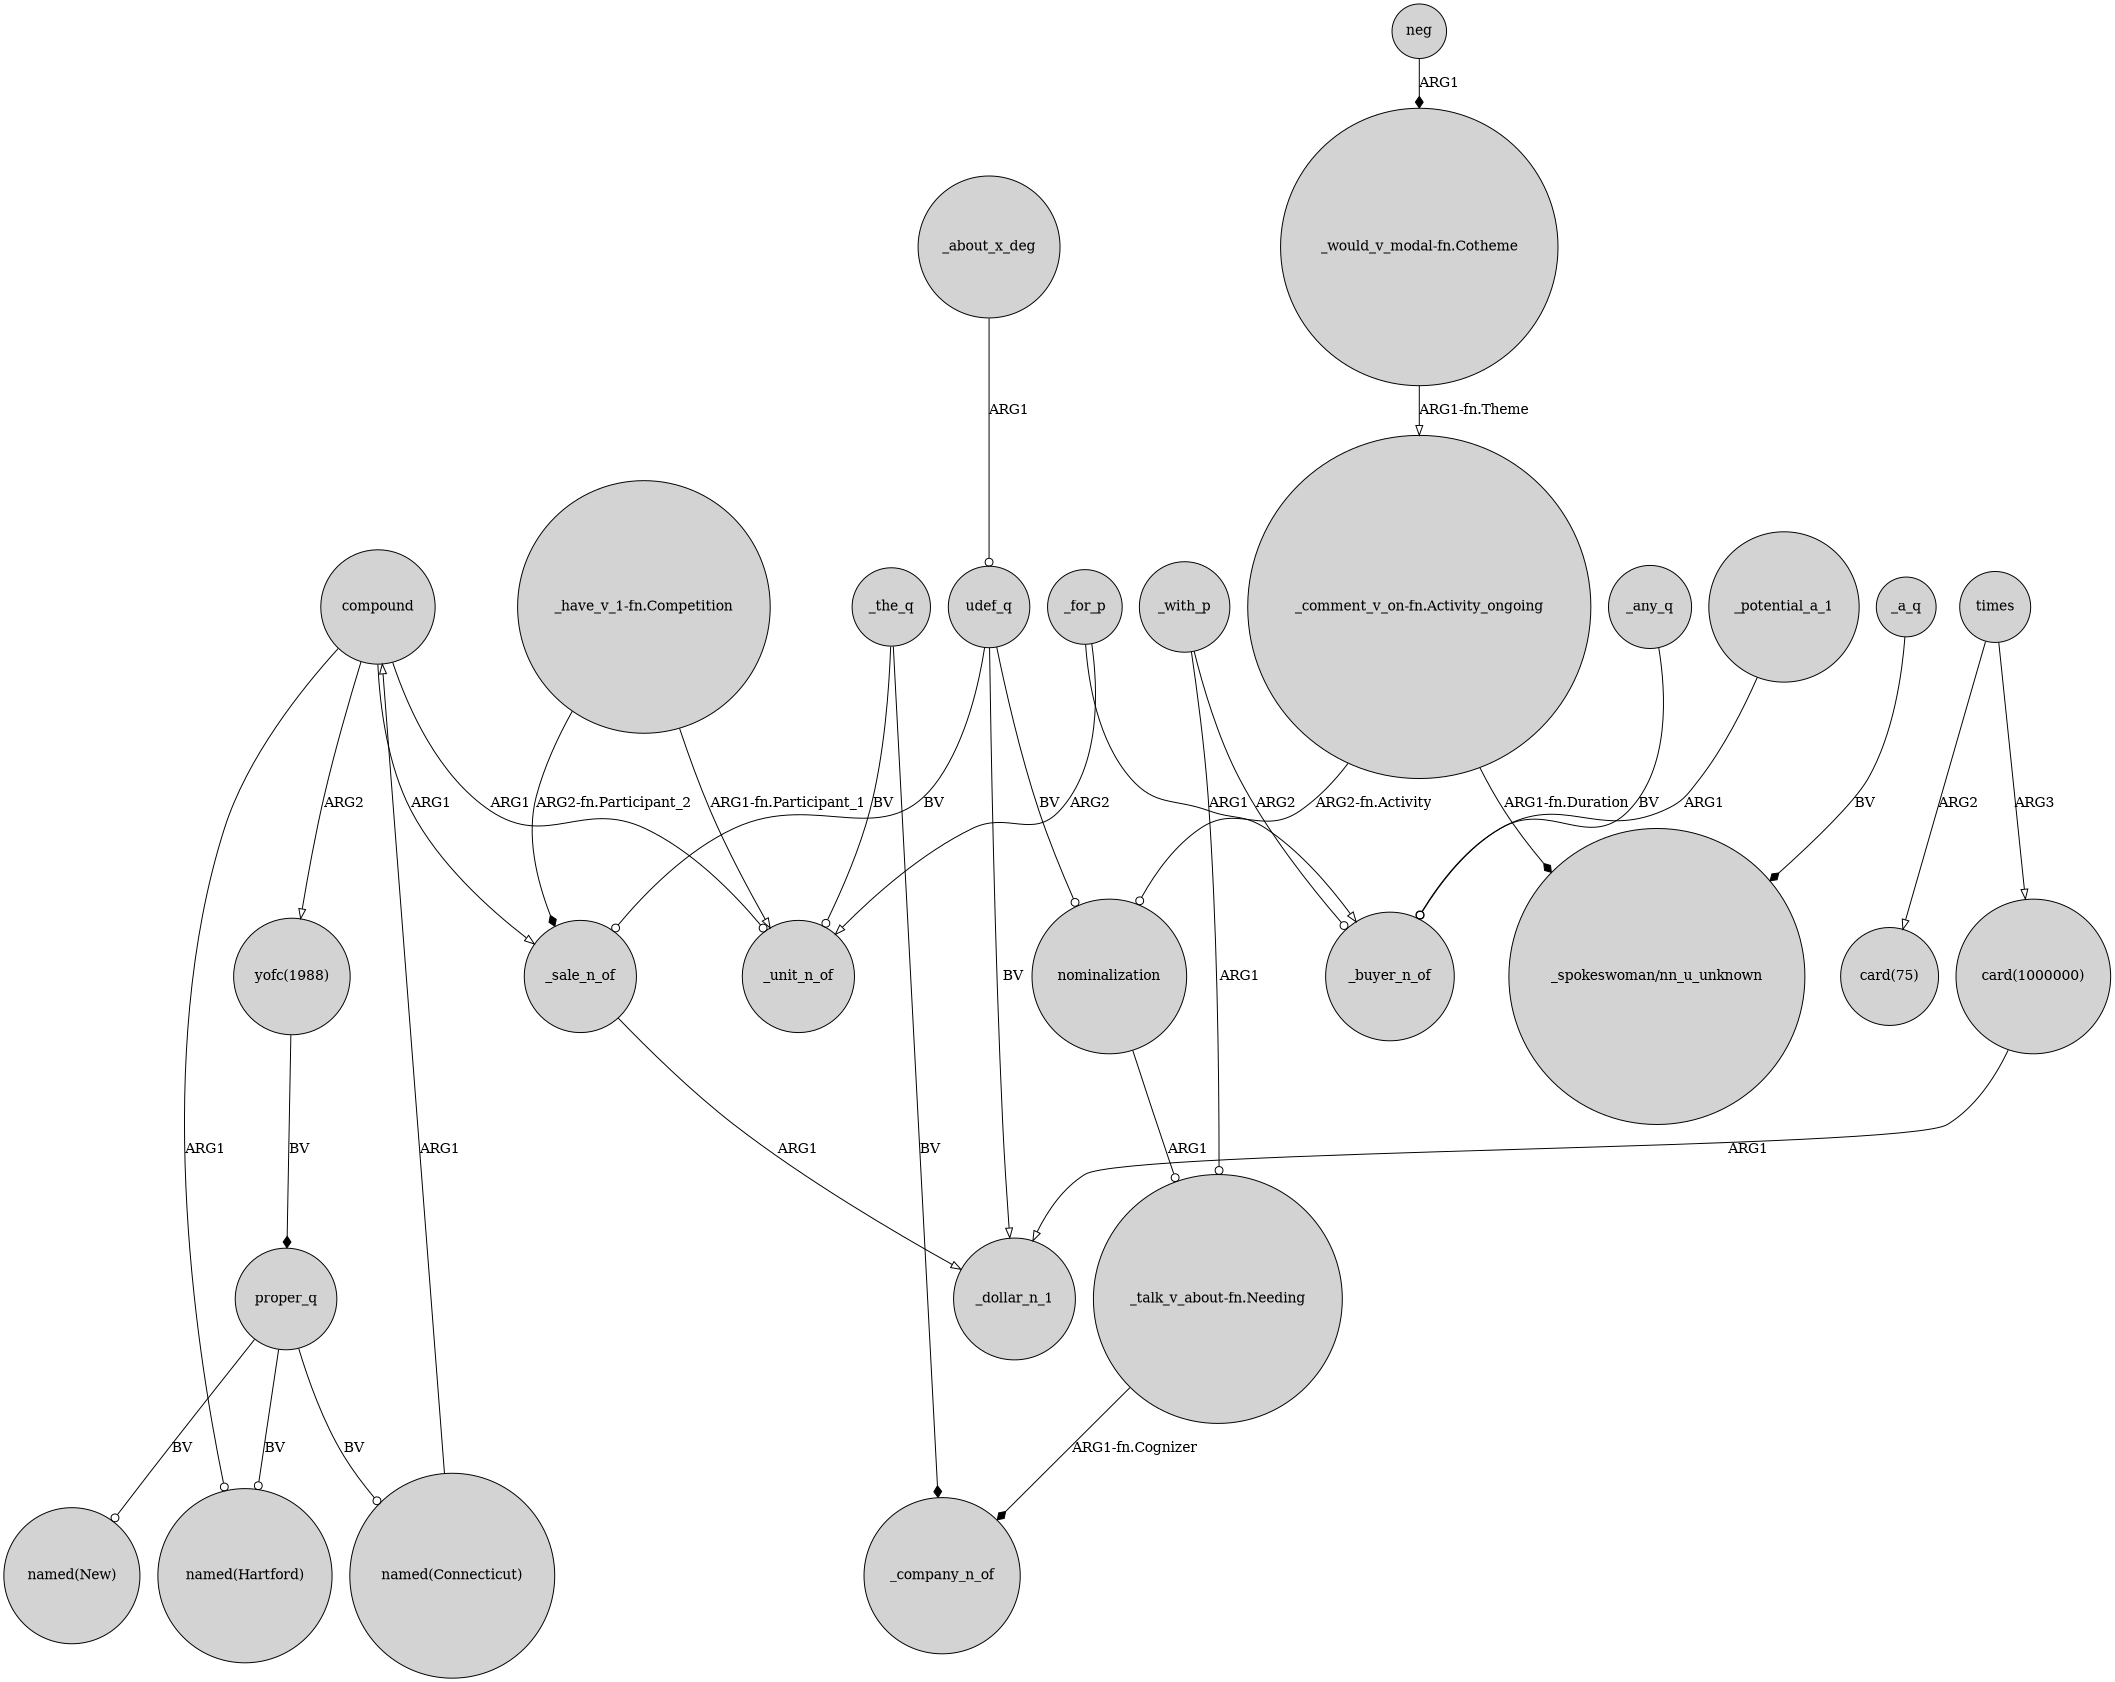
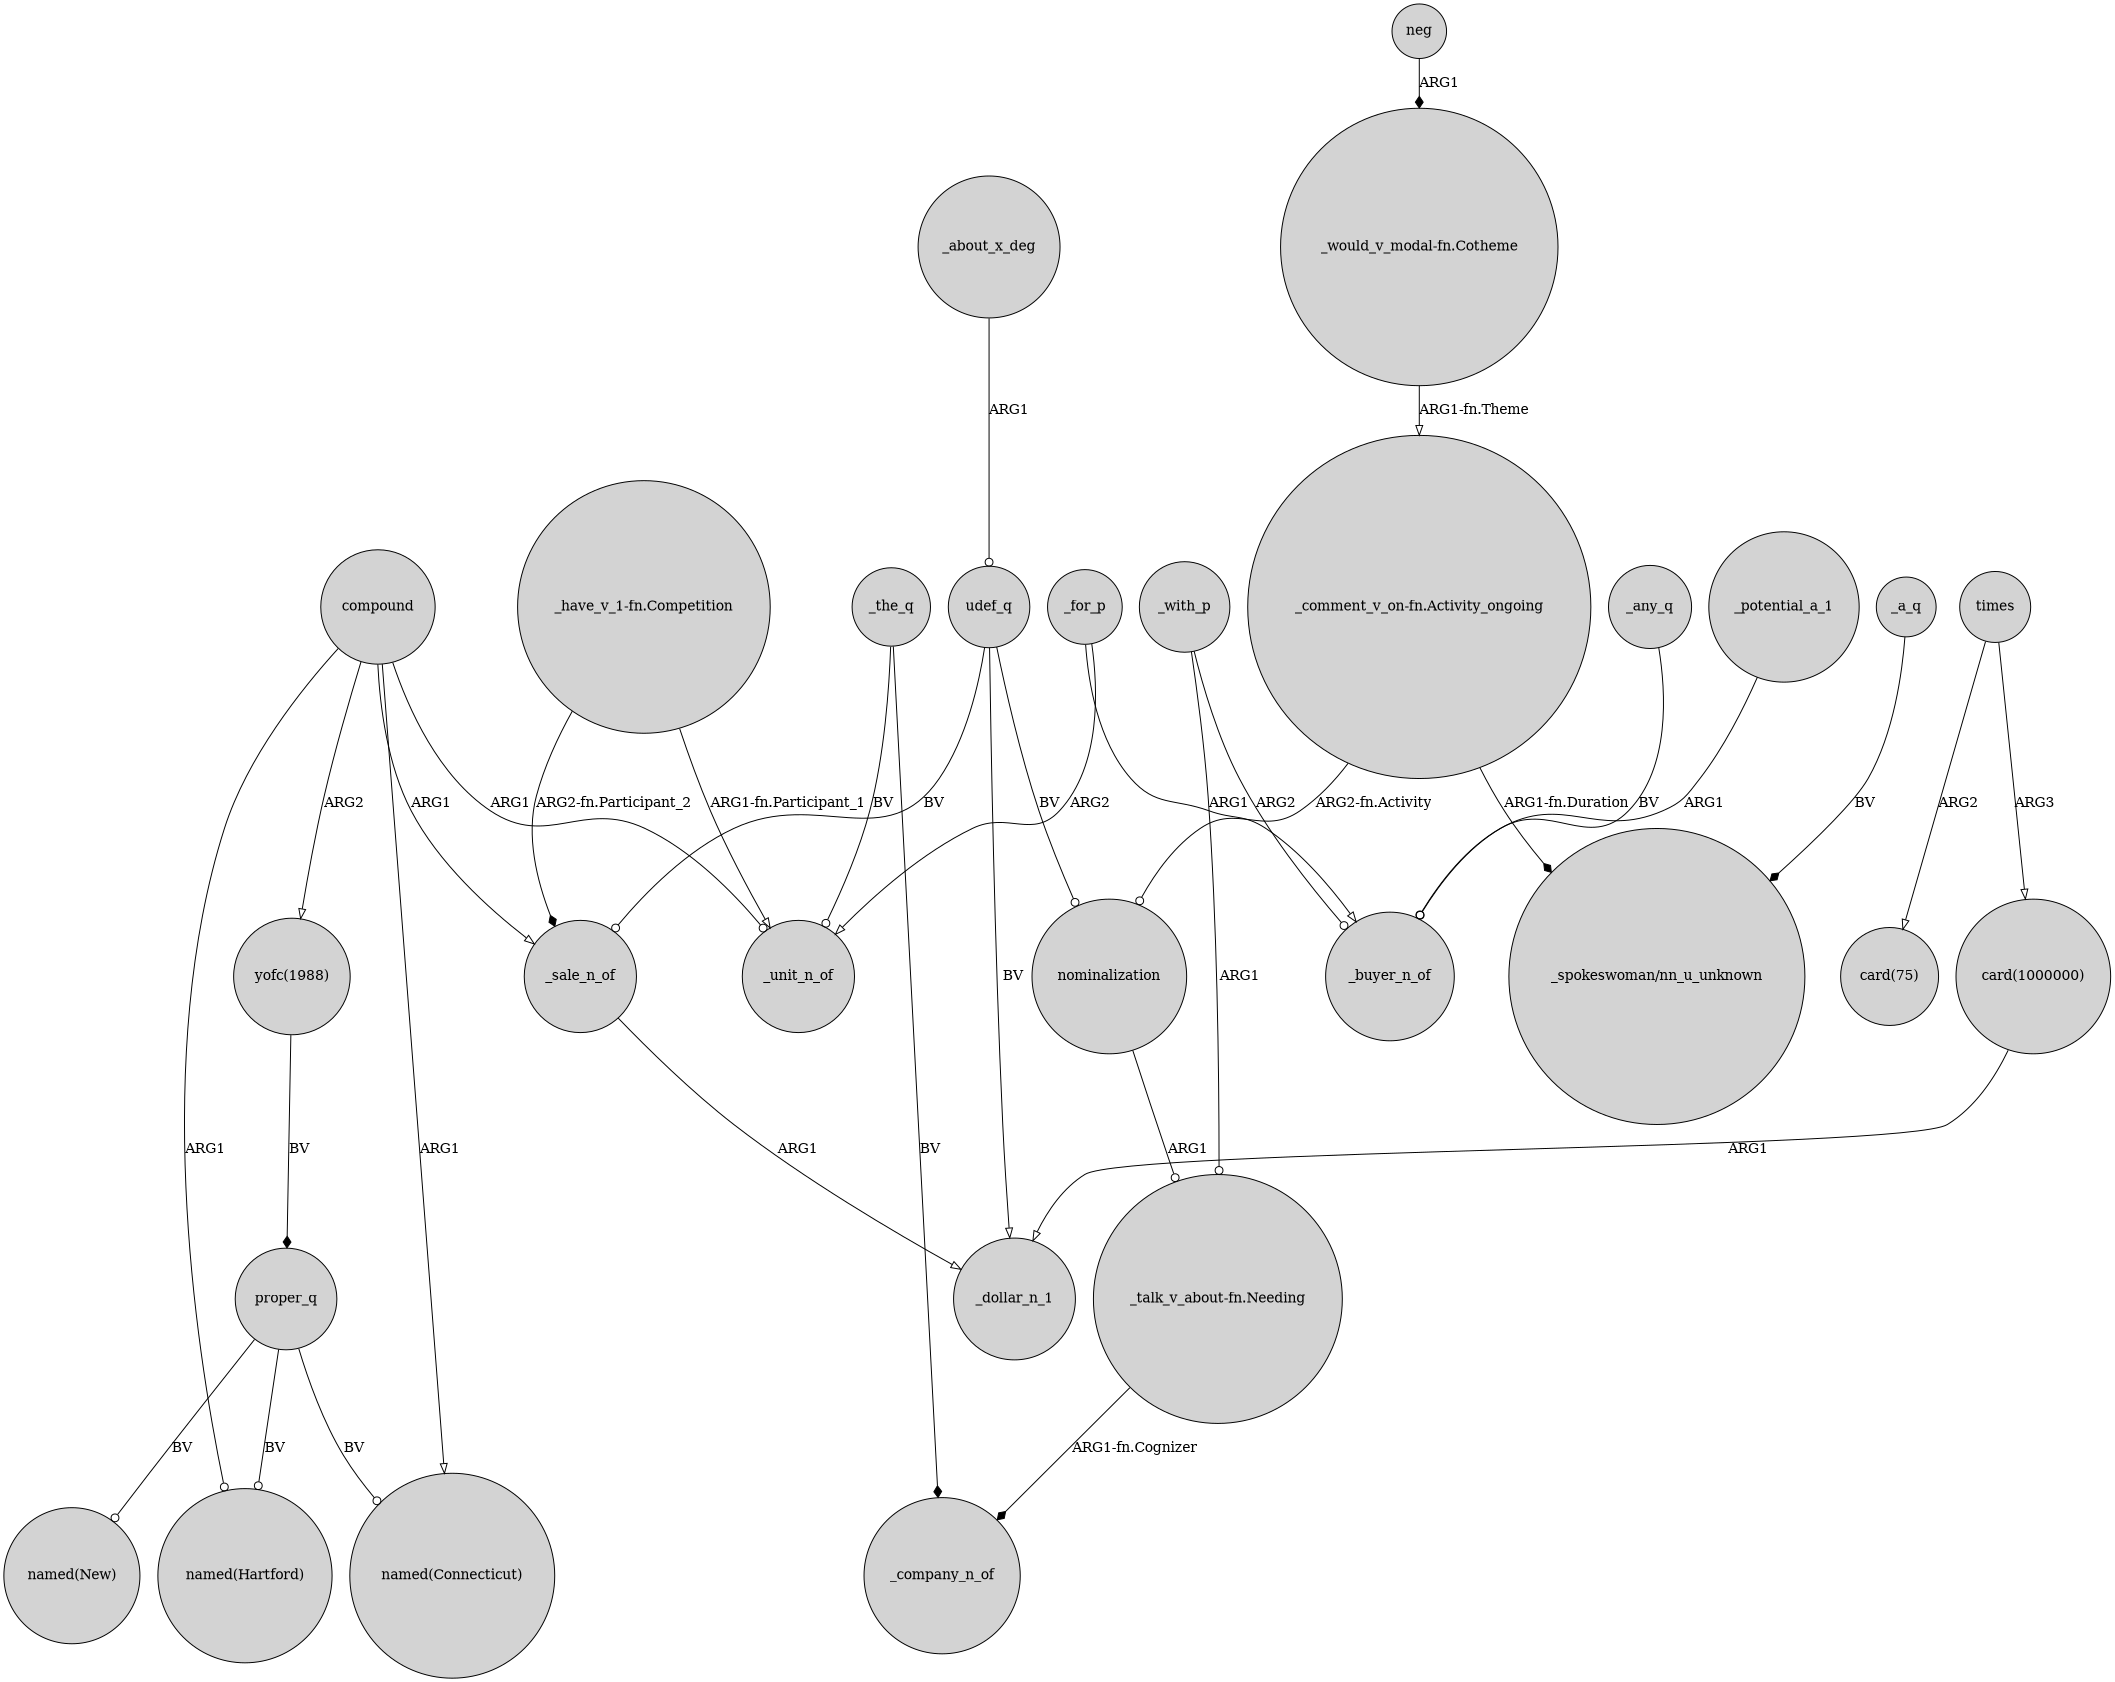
edge "named(Connecticut)" -> "compound": reversed
